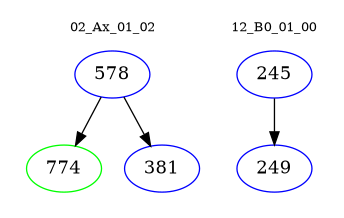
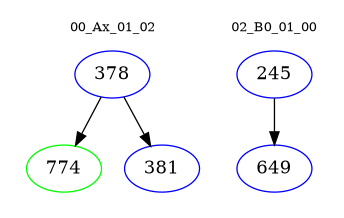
cluster "02_Ax_01_02": label "02_Ax_01_02" -> "00_Ax_01_02"
cluster "12_B0_01_00": label "12_B0_01_00" -> "02_B0_01_00"
node "578": label "578" -> "378"
node "249": label "249" -> "649"
